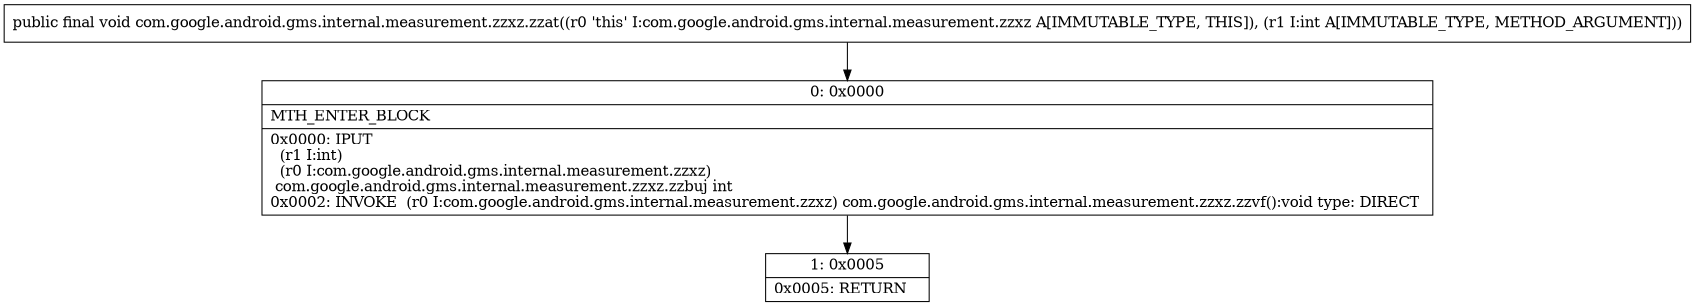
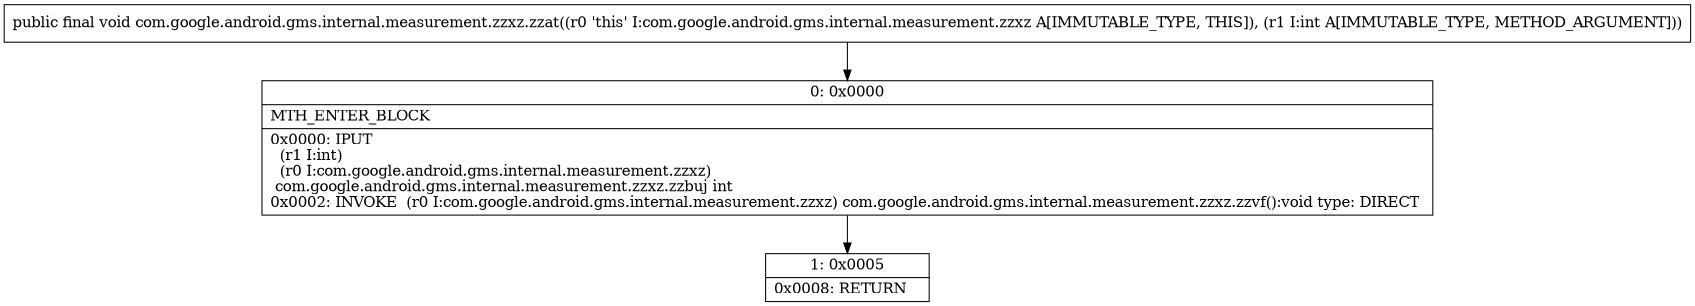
node "1: 0x0005": text "0x0005: RETURN" -> "0x0008: RETURN"
